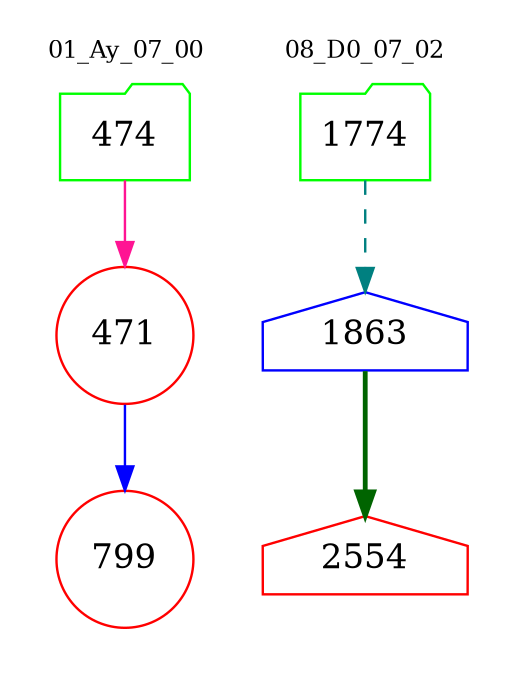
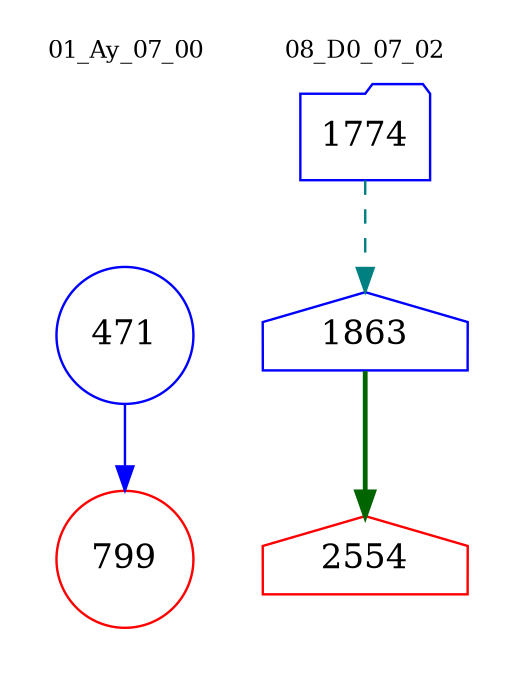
node "474": removed
node "1774": color green -> blue
node "471": color red -> blue
